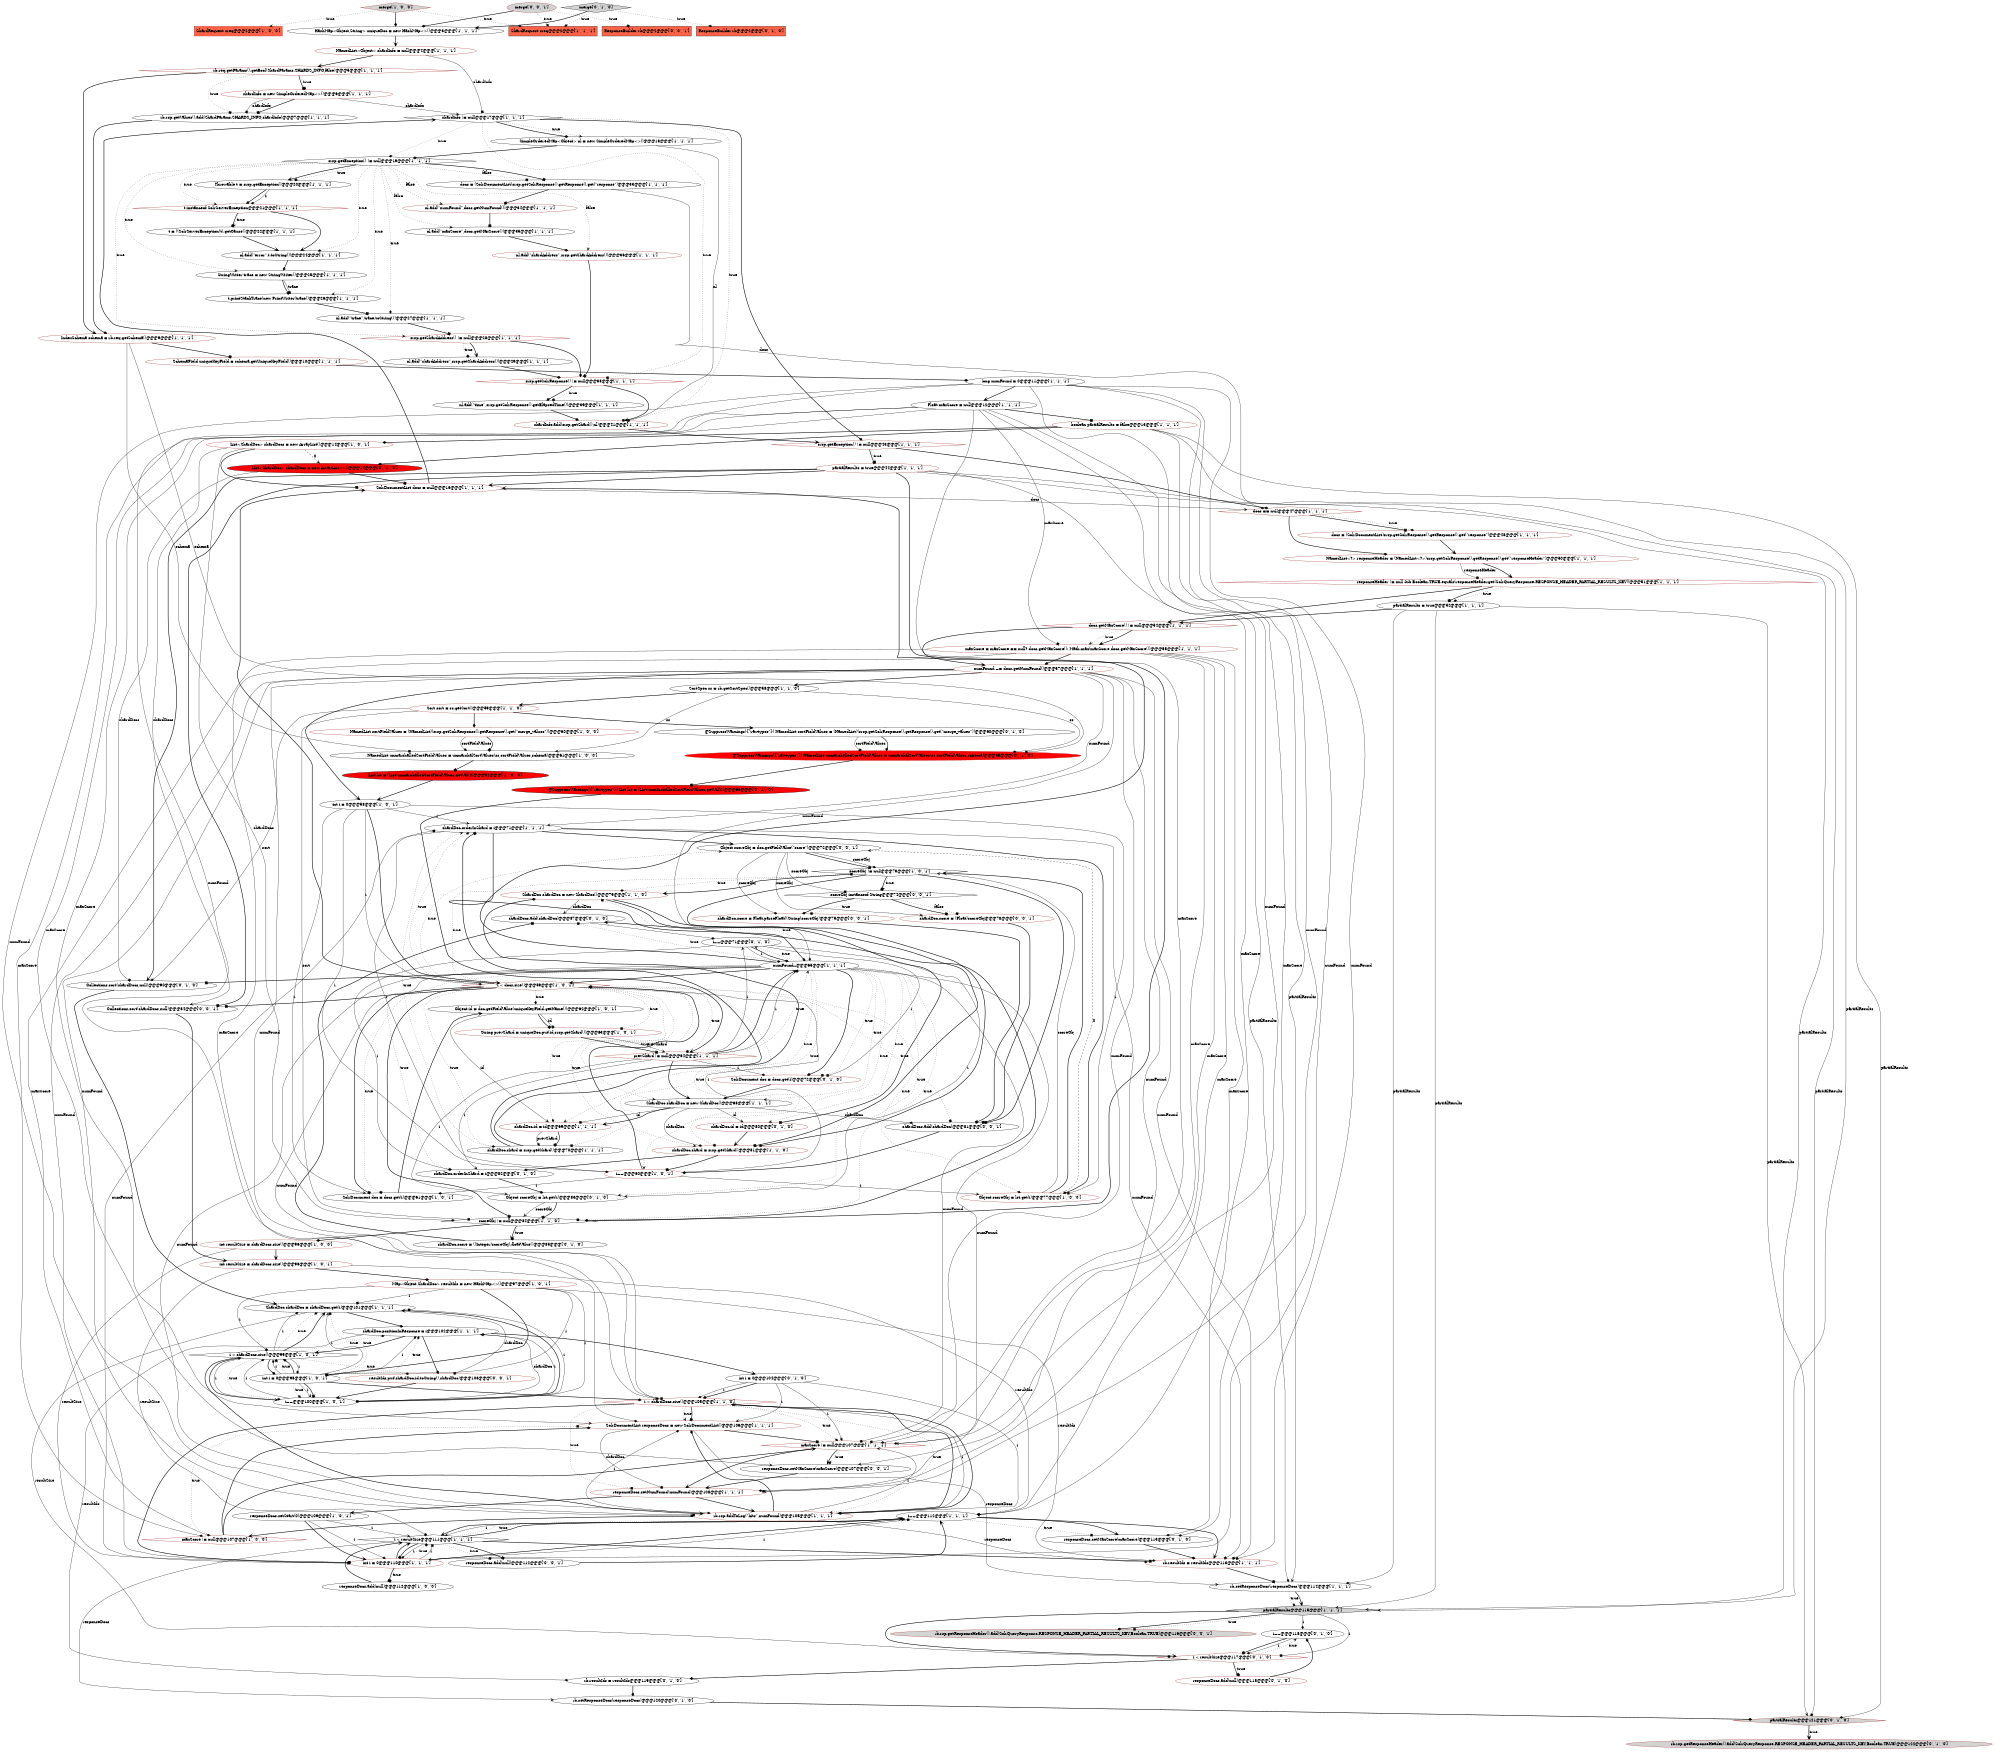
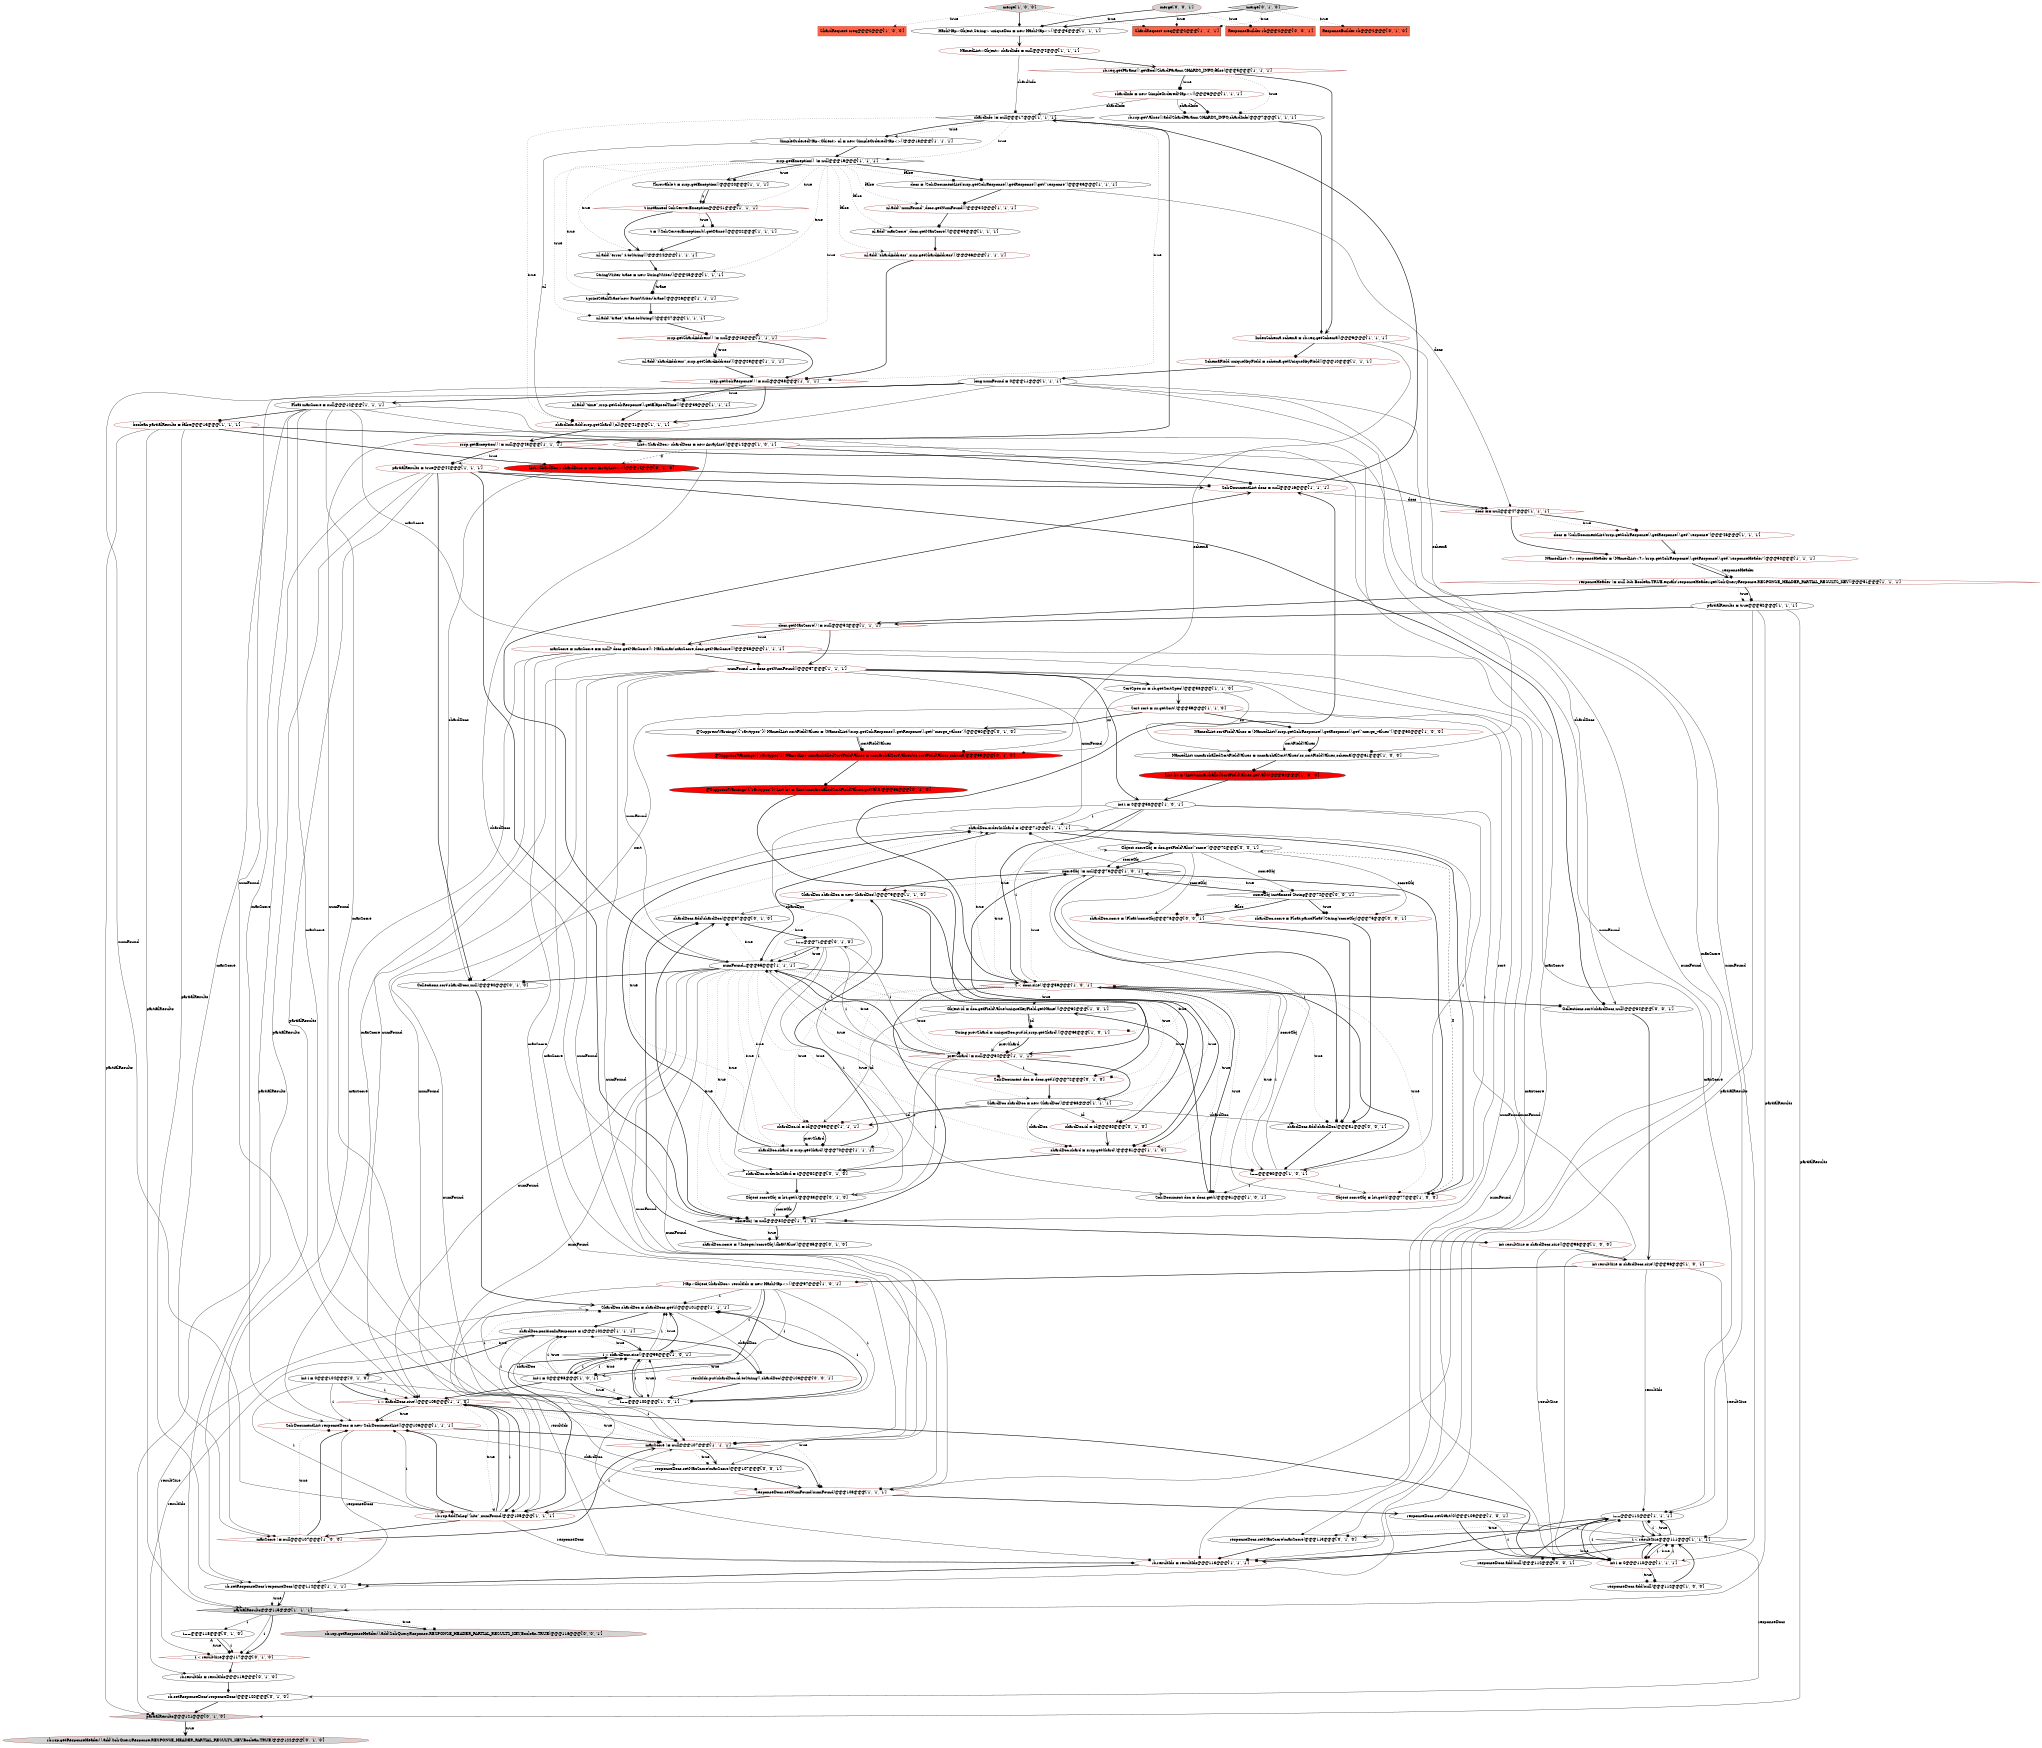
edge "shardDocs.add(shardDoc)@@@87@@@['0', '1', '0']" -> "i++@@@71@@@['0', '1', '0']": style solid -> bold
node "responseDocs.add(null)@@@118@@@['0', '1', '0']": removed
